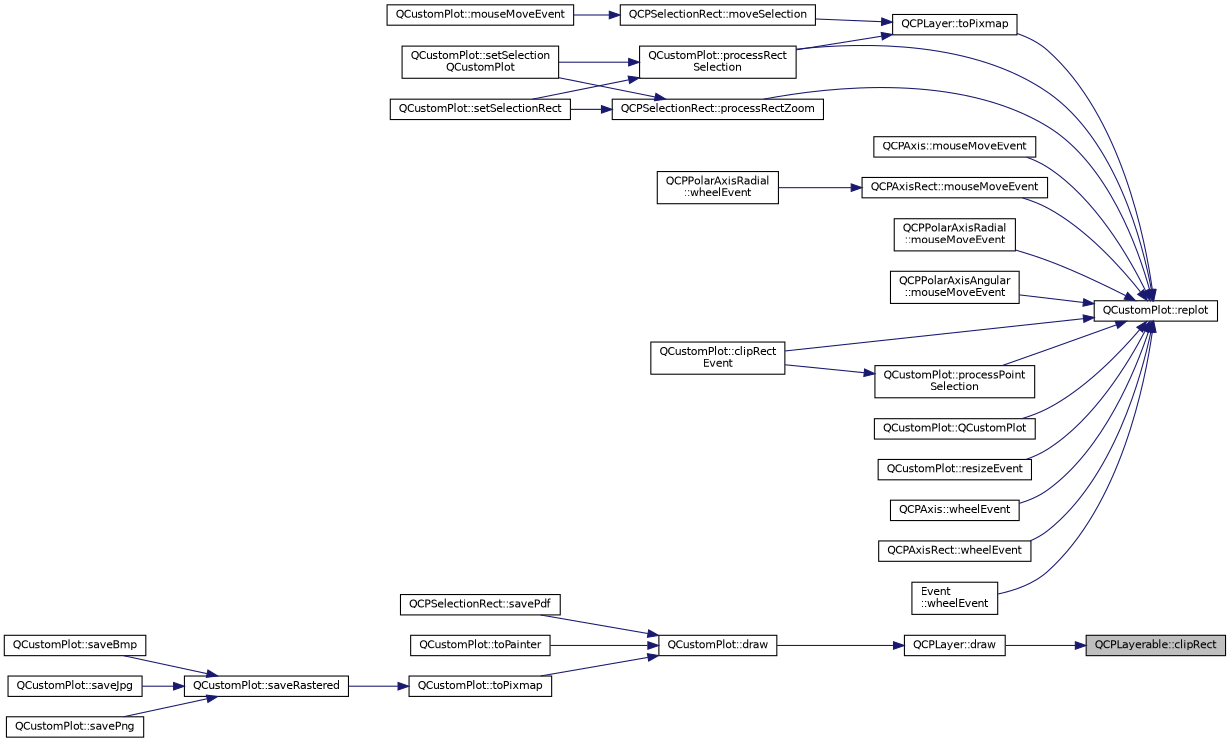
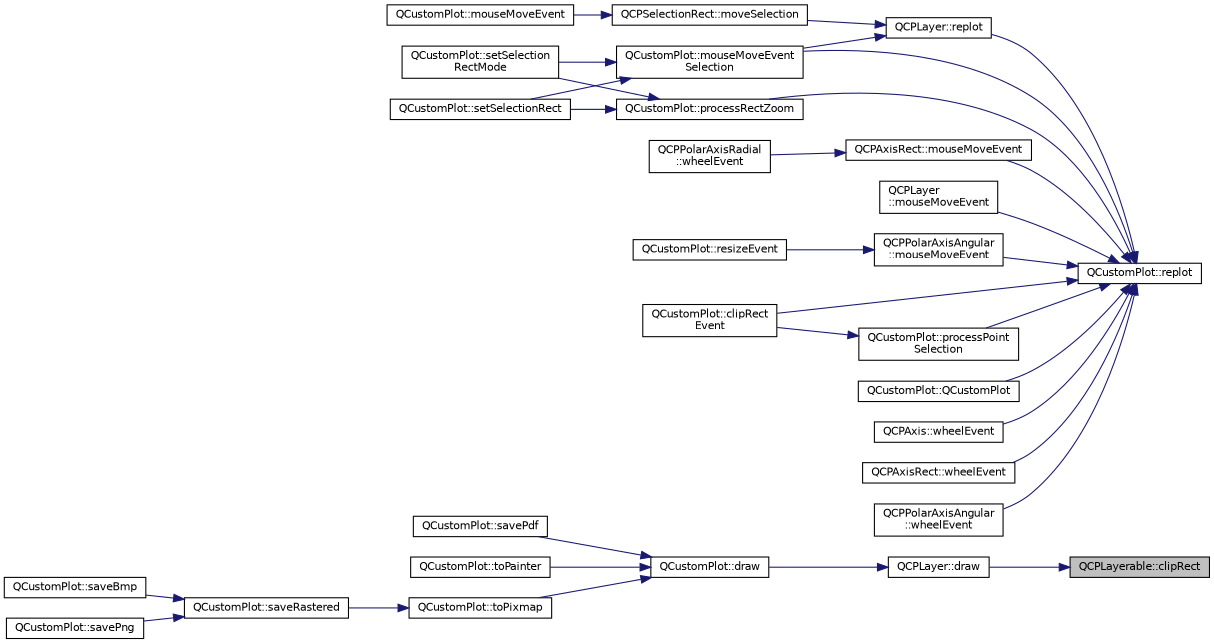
node "QCPLayer::toPixmap": label "QCPLayer::toPixmap" -> "QCPLayer::replot"
node "QCustomPlot::setSelection QCustomPlot": label "QCustomPlot::setSelection QCustomPlot" -> "QCustomPlot::setSelection RectMode"
node "QCustomPlot::processRect Selection": label "QCustomPlot::processRect Selection" -> "QCustomPlot::mouseMoveEvent Selection"
node "QCPSelectionRect::processRectZoom": label "QCPSelectionRect::processRectZoom" -> "QCustomPlot::processRectZoom"
node "QCPAxis::mouseMoveEvent": removed
node "QCPPolarAxisRadial ::mouseMoveEvent": label "QCPPolarAxisRadial ::mouseMoveEvent" -> "QCPLayer ::mouseMoveEvent"
edge "QCustomPlot::resizeEvent" -> "QCustomPlot::replot": now "QCustomPlot::resizeEvent" -> "QCPPolarAxisAngular ::mouseMoveEvent"
node "Event ::wheelEvent": label "Event ::wheelEvent" -> "QCPPolarAxisAngular ::wheelEvent"
node "QCPSelectionRect::savePdf": label "QCPSelectionRect::savePdf" -> "QCustomPlot::savePdf"
node "QCustomPlot::saveJpg": removed
